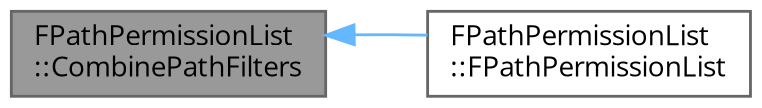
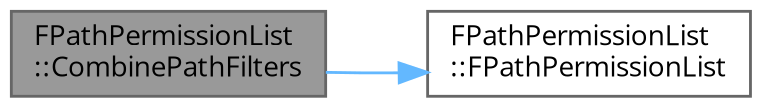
edge "FPathPermissionList ::FPathPermissionList" -> "FPathPermissionList ::CombinePathFilters": reversed
